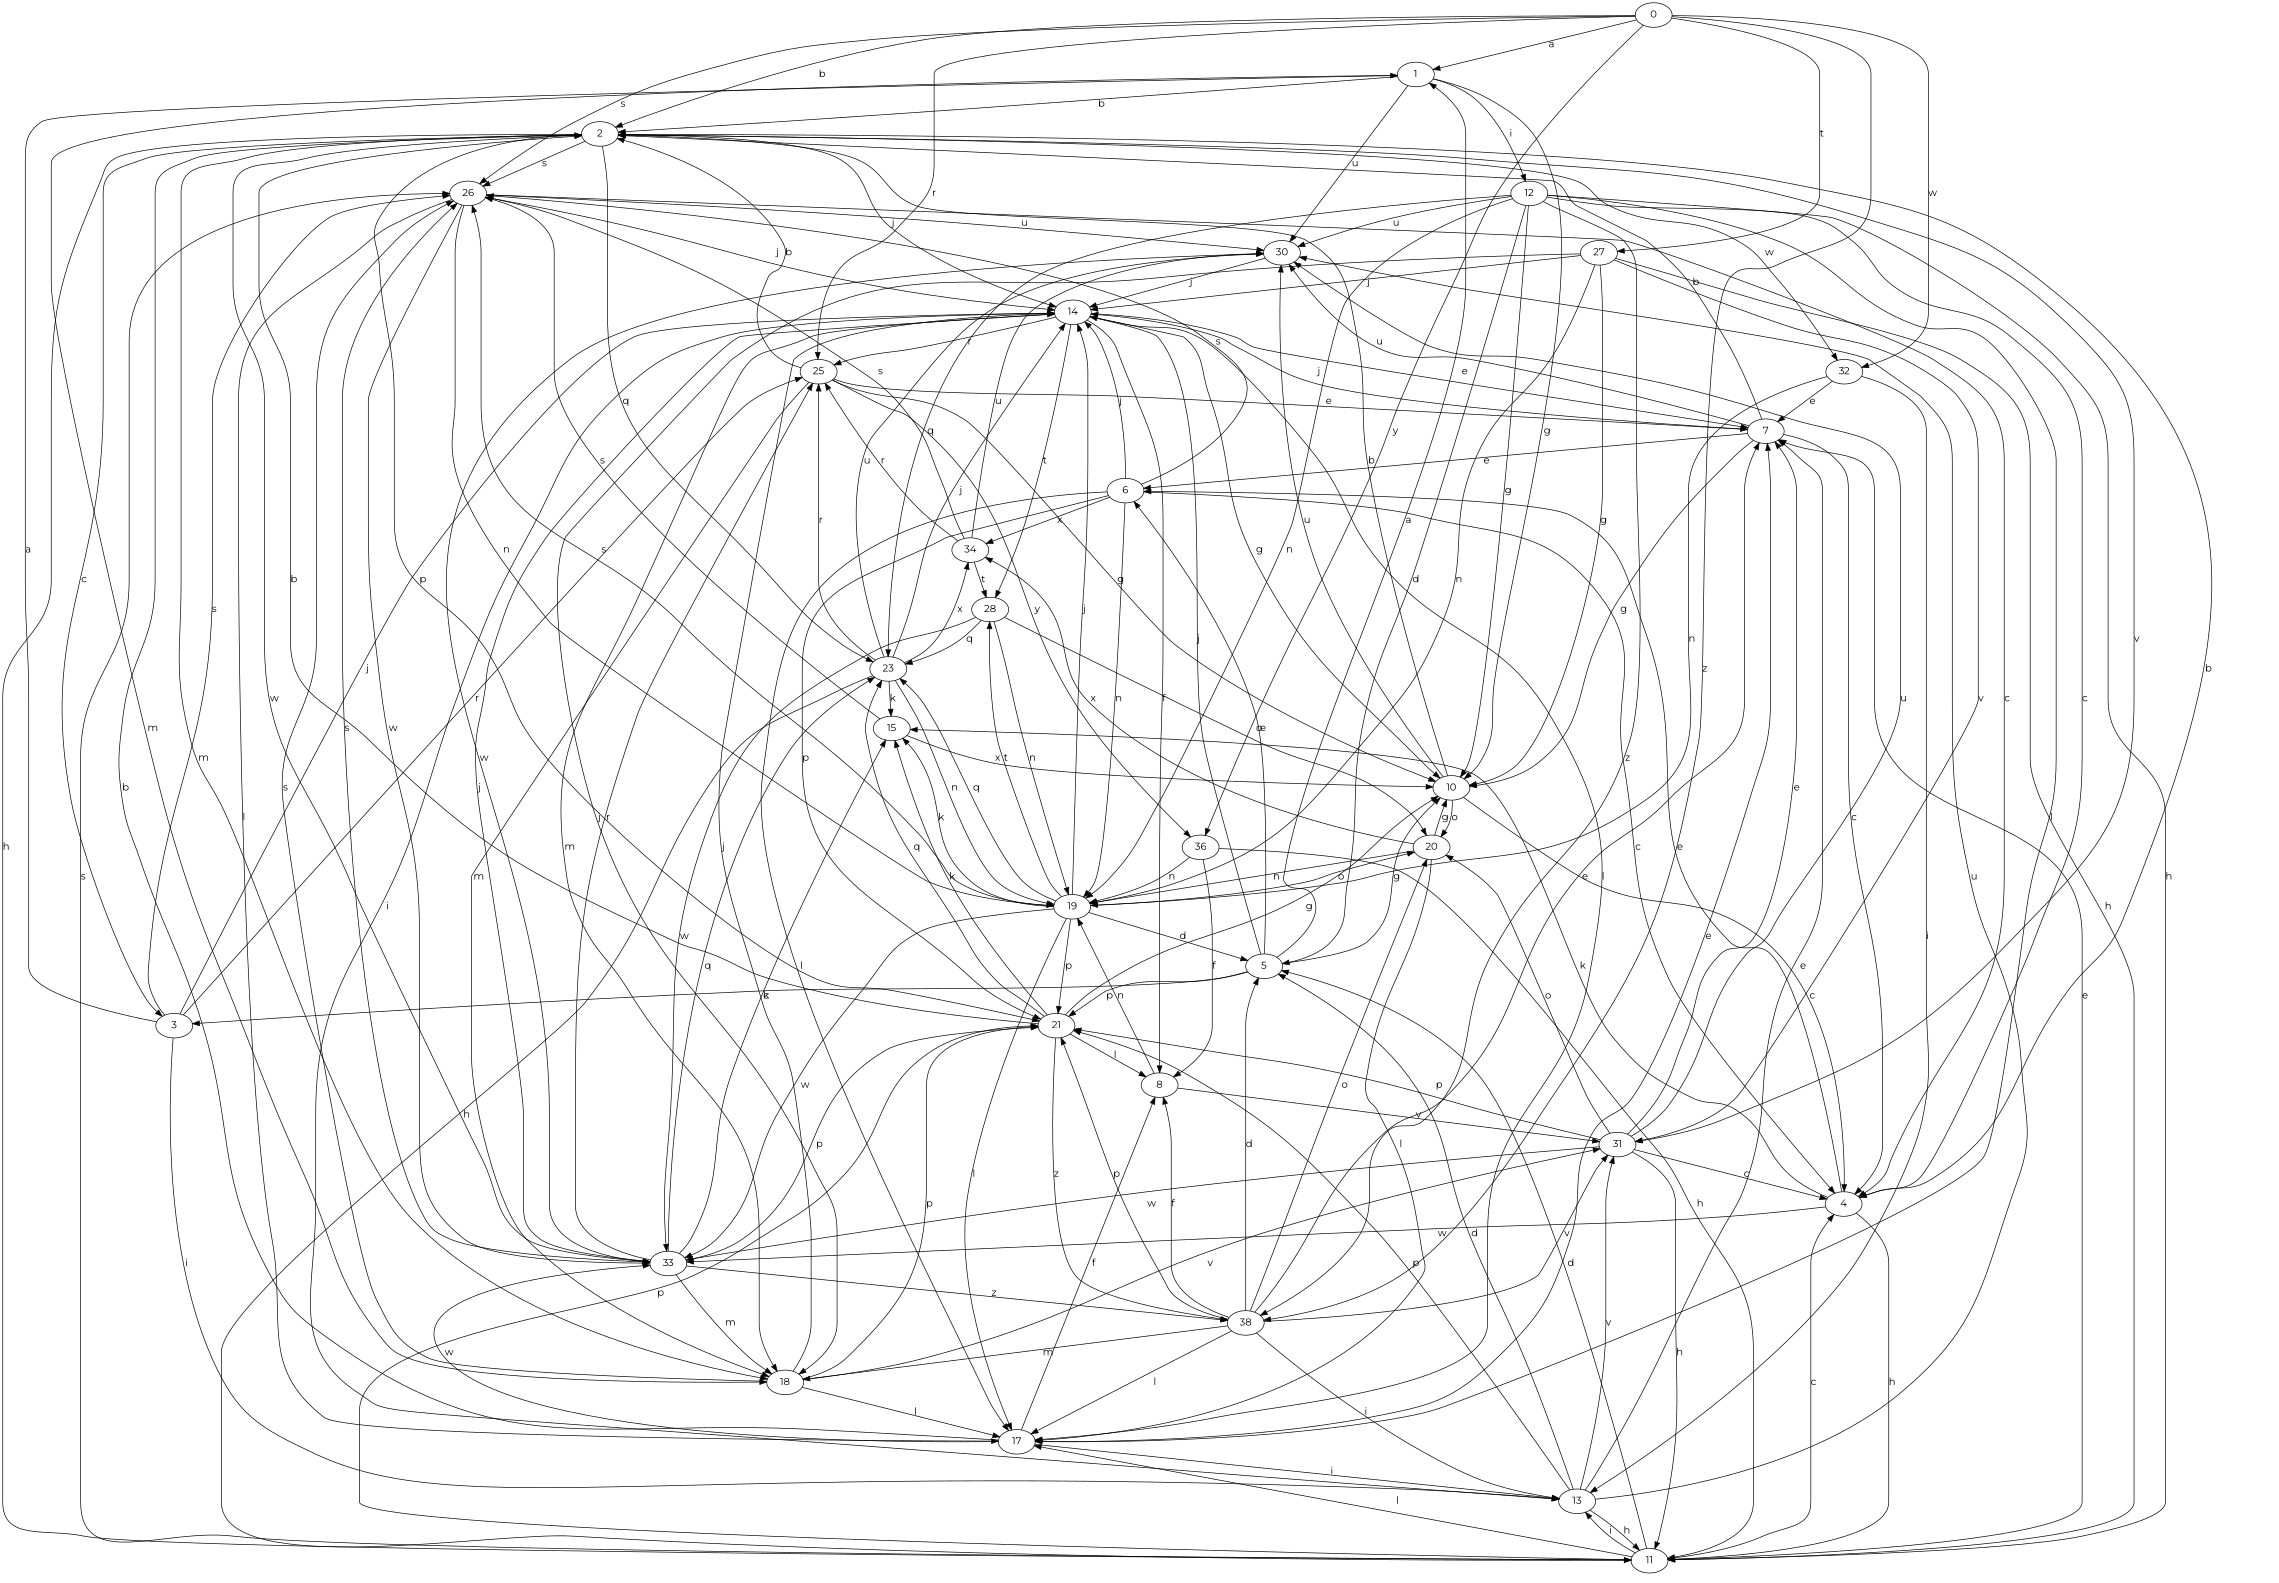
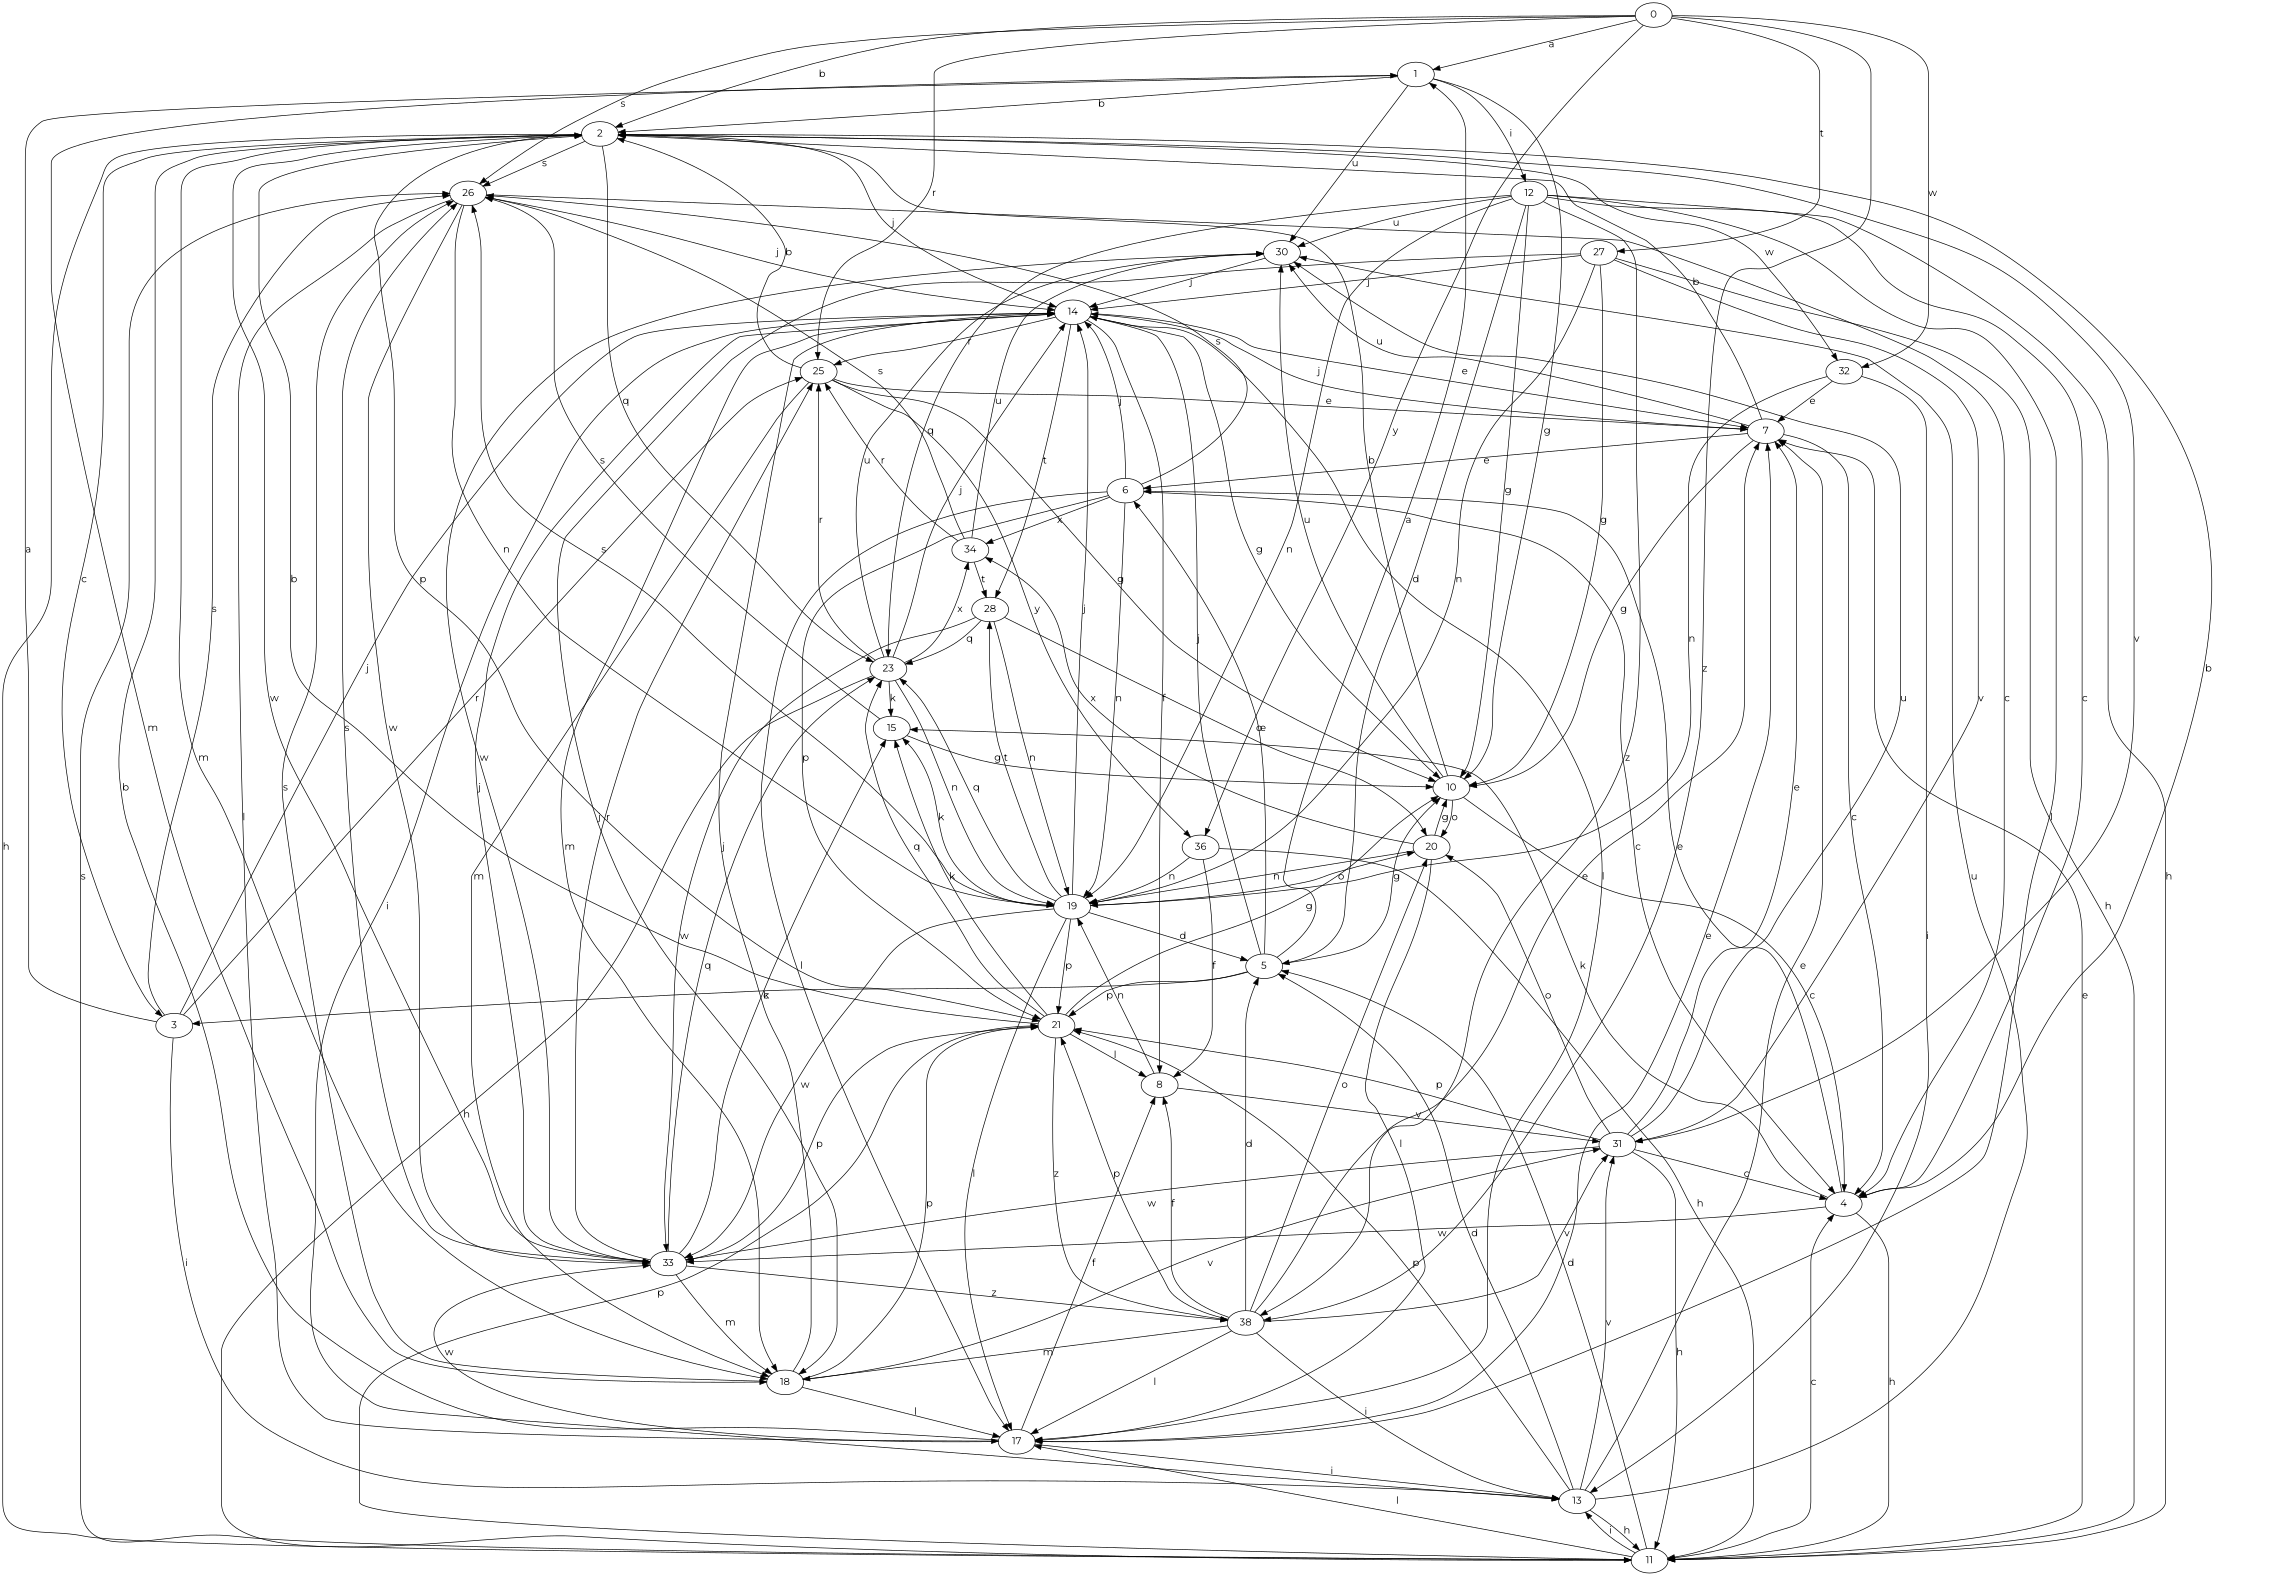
edge "26" -> "30": removed, label "u"
edge "15" -> "10": label "x" -> "g"
